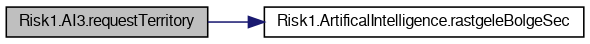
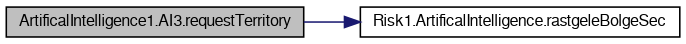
node "Risk1.AI3.requestTerritory": label "Risk1.AI3.requestTerritory" -> "ArtificalIntelligence1.AI3.requestTerritory"
